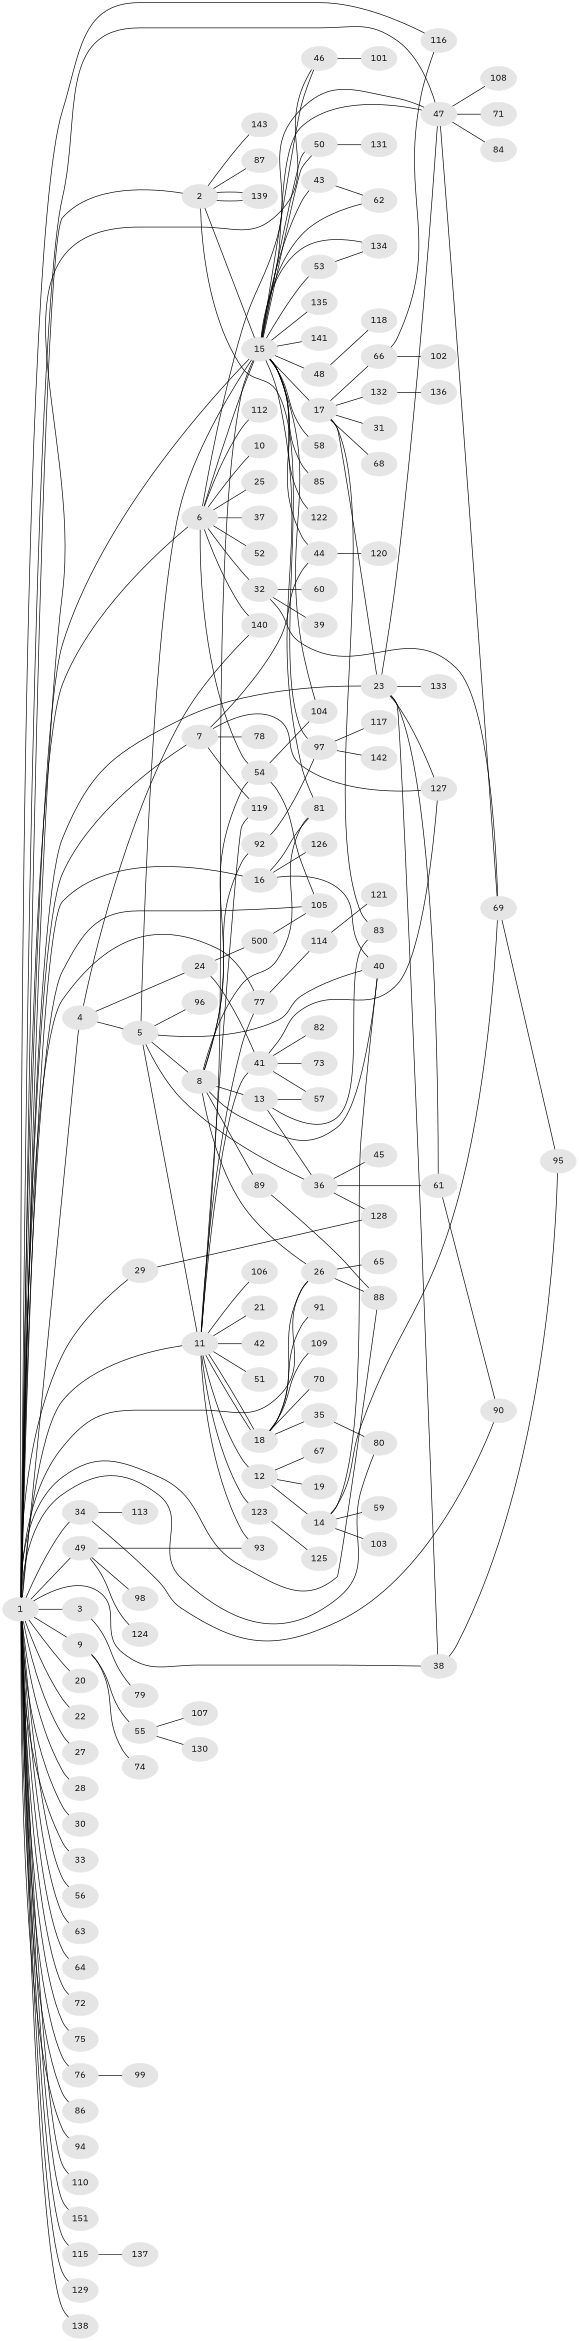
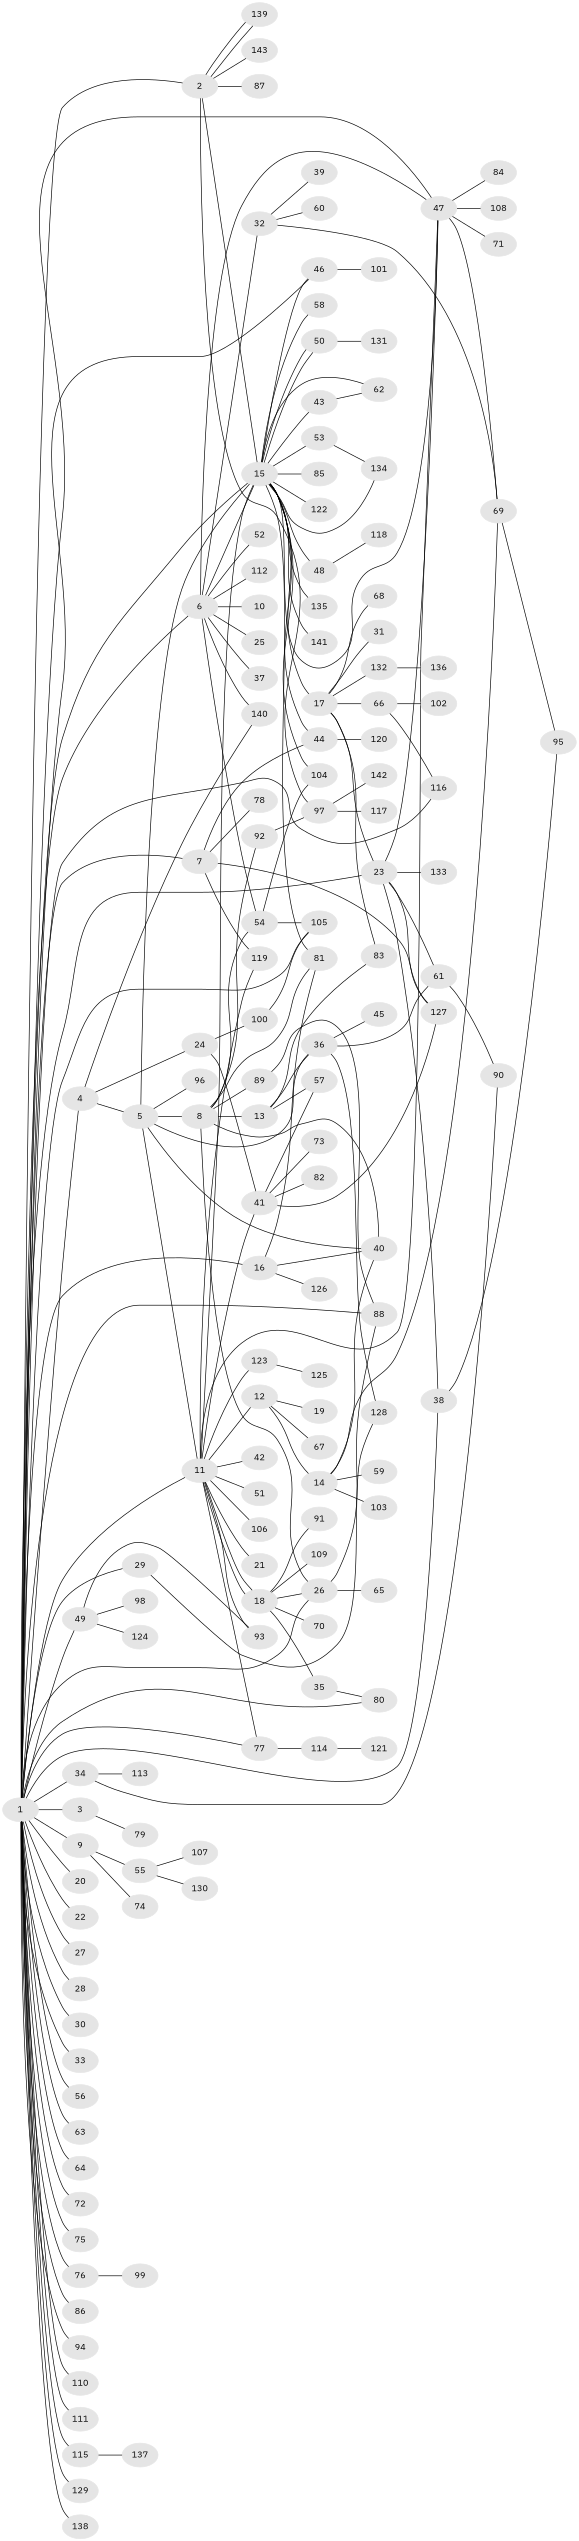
edge "47" -- "11": added
node "500": label "500" -> "100"
node "151": label "151" -> "111"
